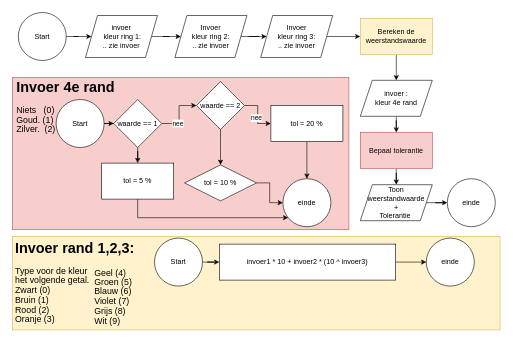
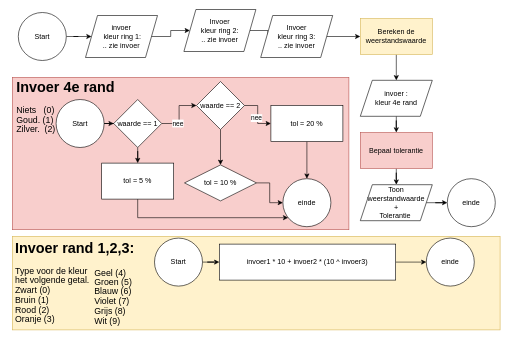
node "Invoer kleur ring 2: .. zie invoer": moved (211, 36) -> (220, 30)
